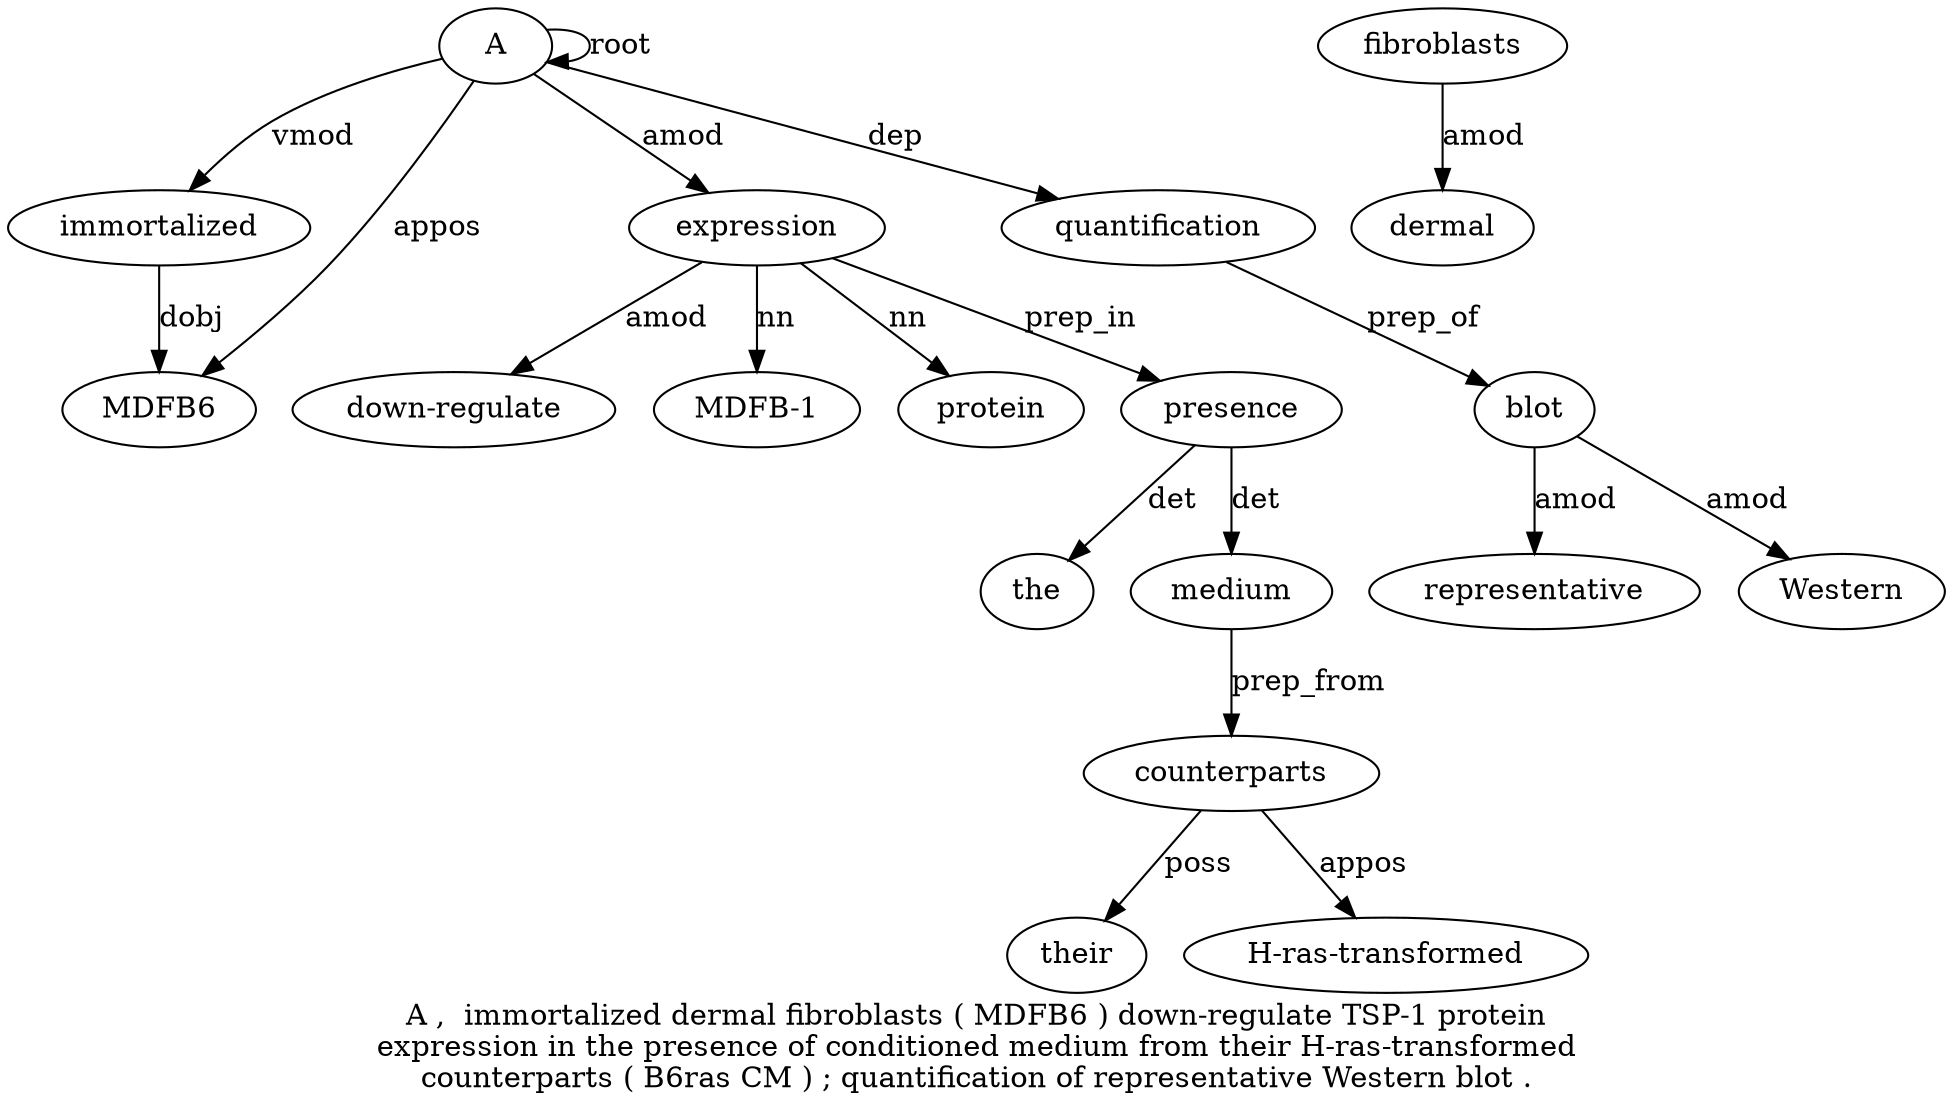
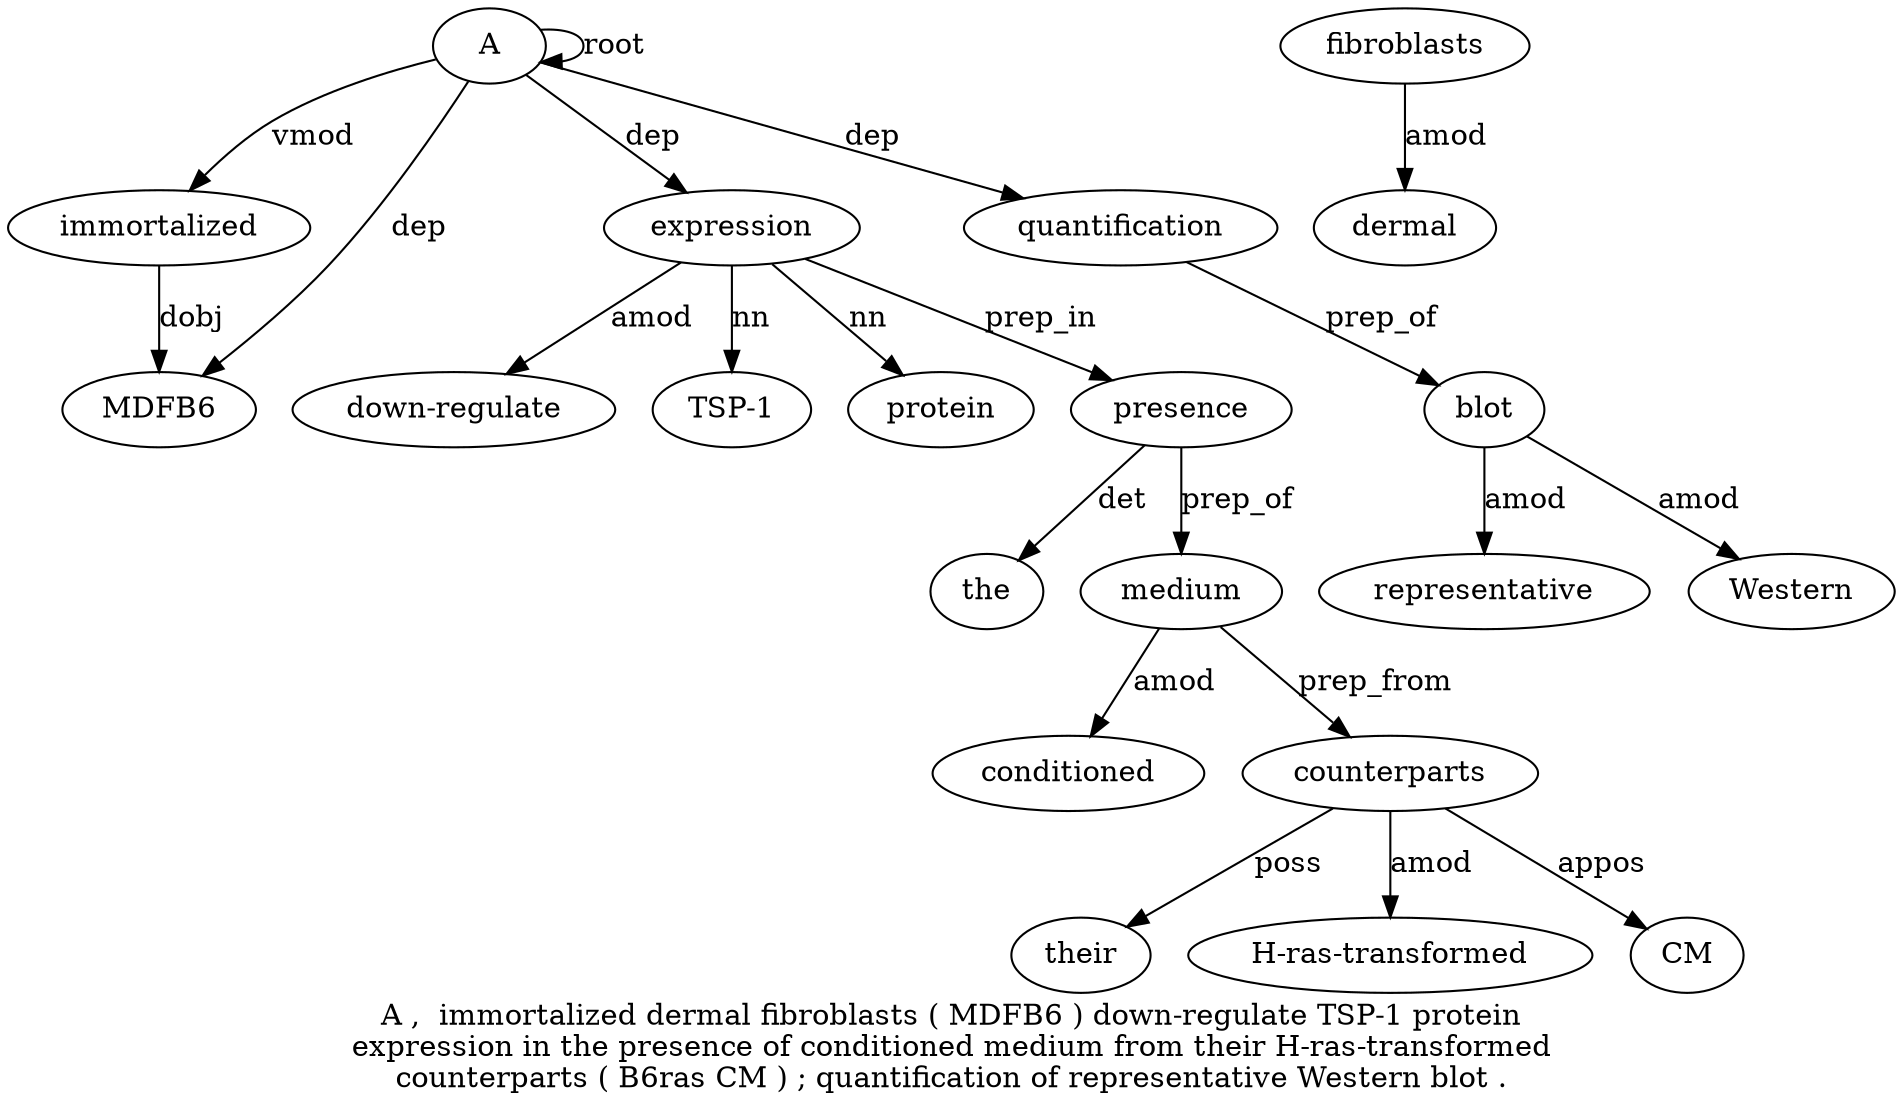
edge "A" -> "expression": label "amod" -> "dep"
edge "A" -> "MDFB6": label "appos" -> "dep"
node "MDFB-1": label "MDFB-1" -> "TSP-1"
edge "presence" -> "medium": label "det" -> "prep_of"
node "conditioned": added
edge "counterparts" -> "H-ras-transformed": label "appos" -> "amod"
node "CM": added
